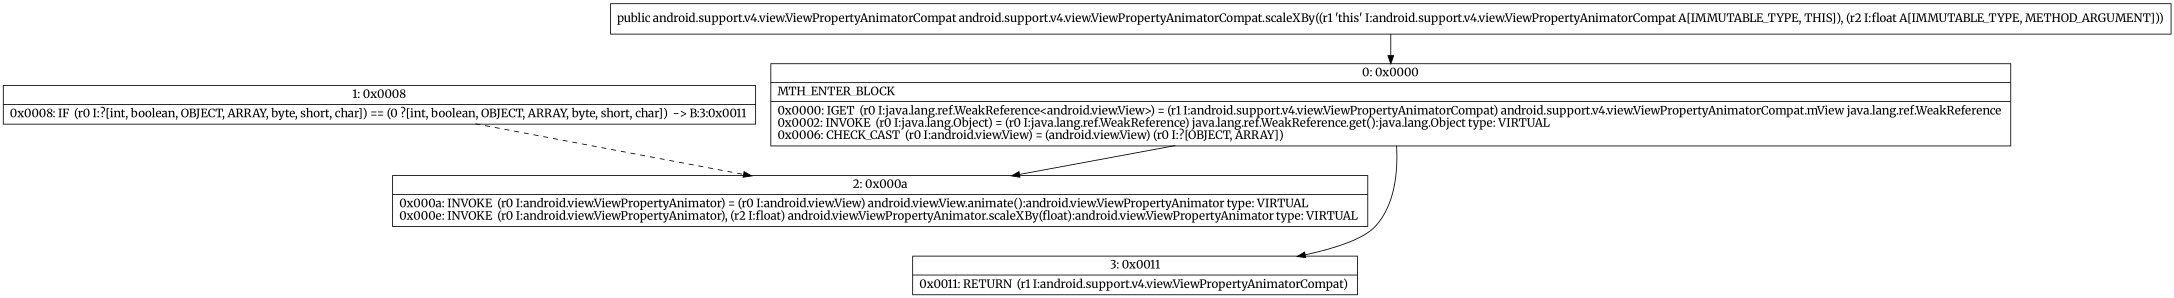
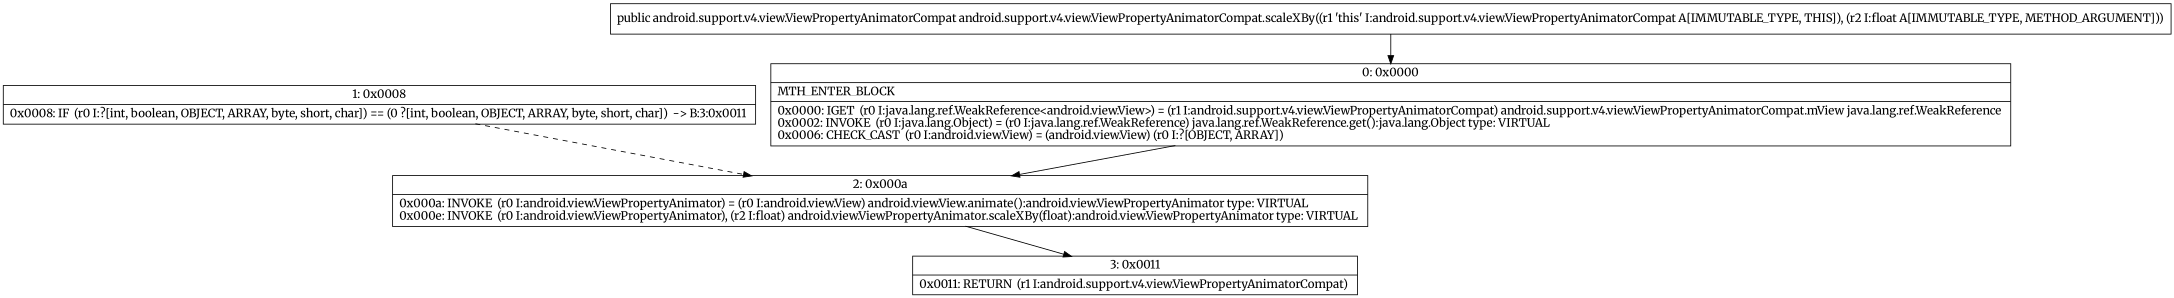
edge "0: 0x0000" -> "3: 0x0011": now "2: 0x000a" -> "3: 0x0011"
